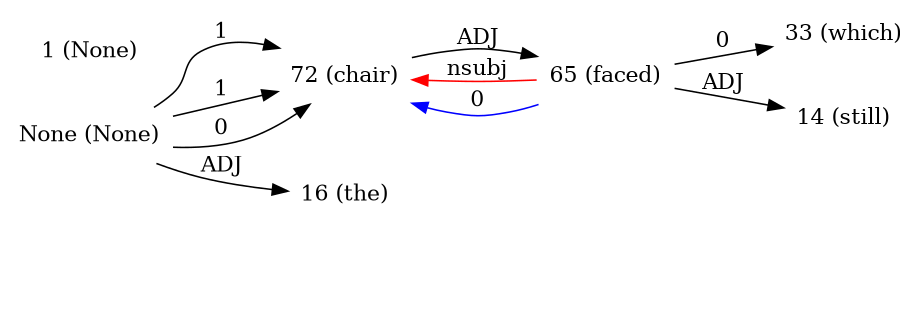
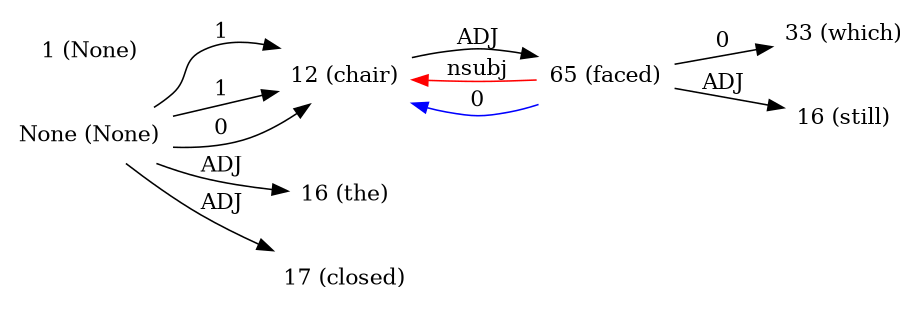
node "72 (chair)": label "72 (chair)" -> "12 (chair)"
node "14 (still)": label "14 (still)" -> "16 (still)"
node "17 (closed)": added
